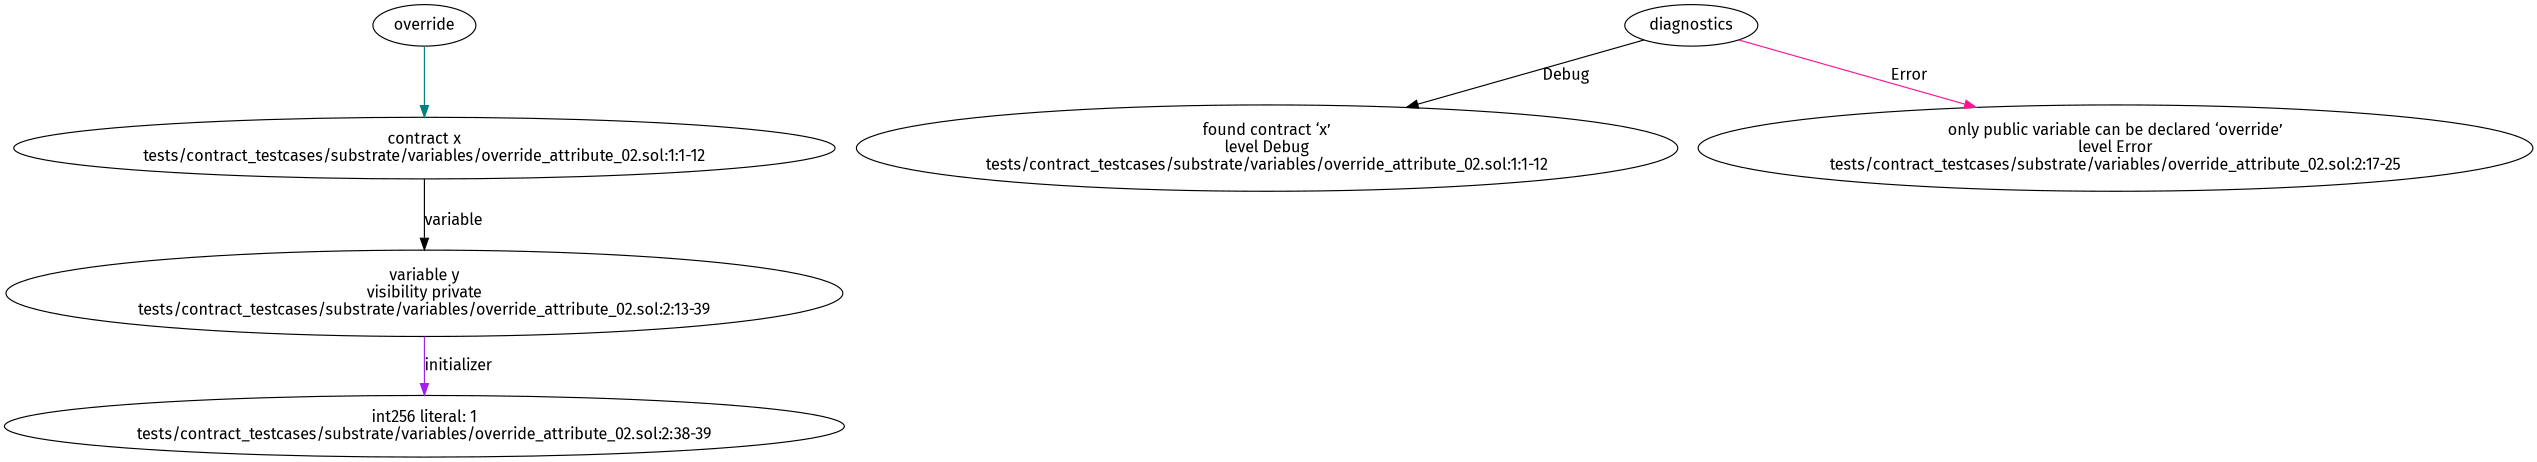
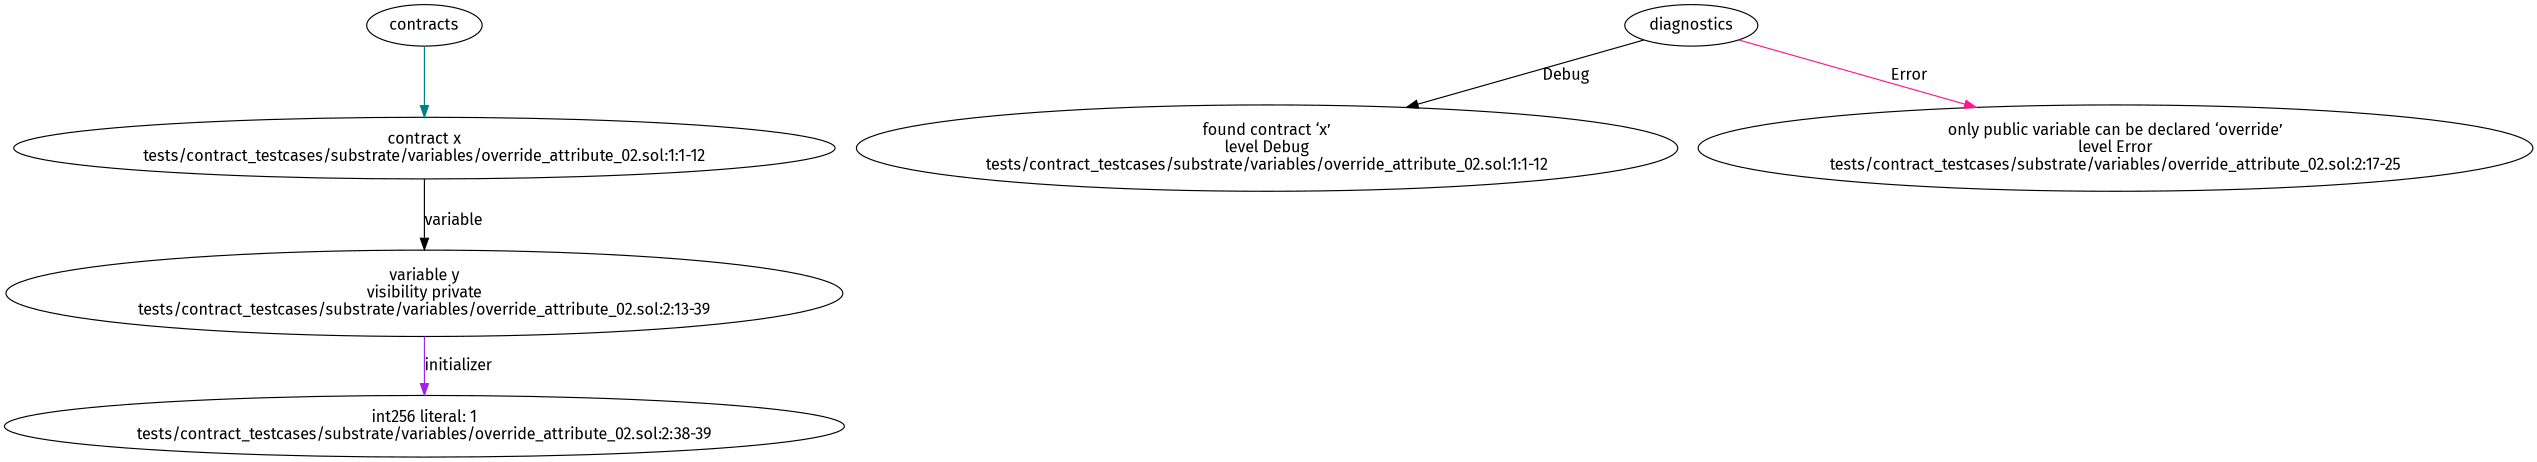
node "override": label "override" -> "contracts"
